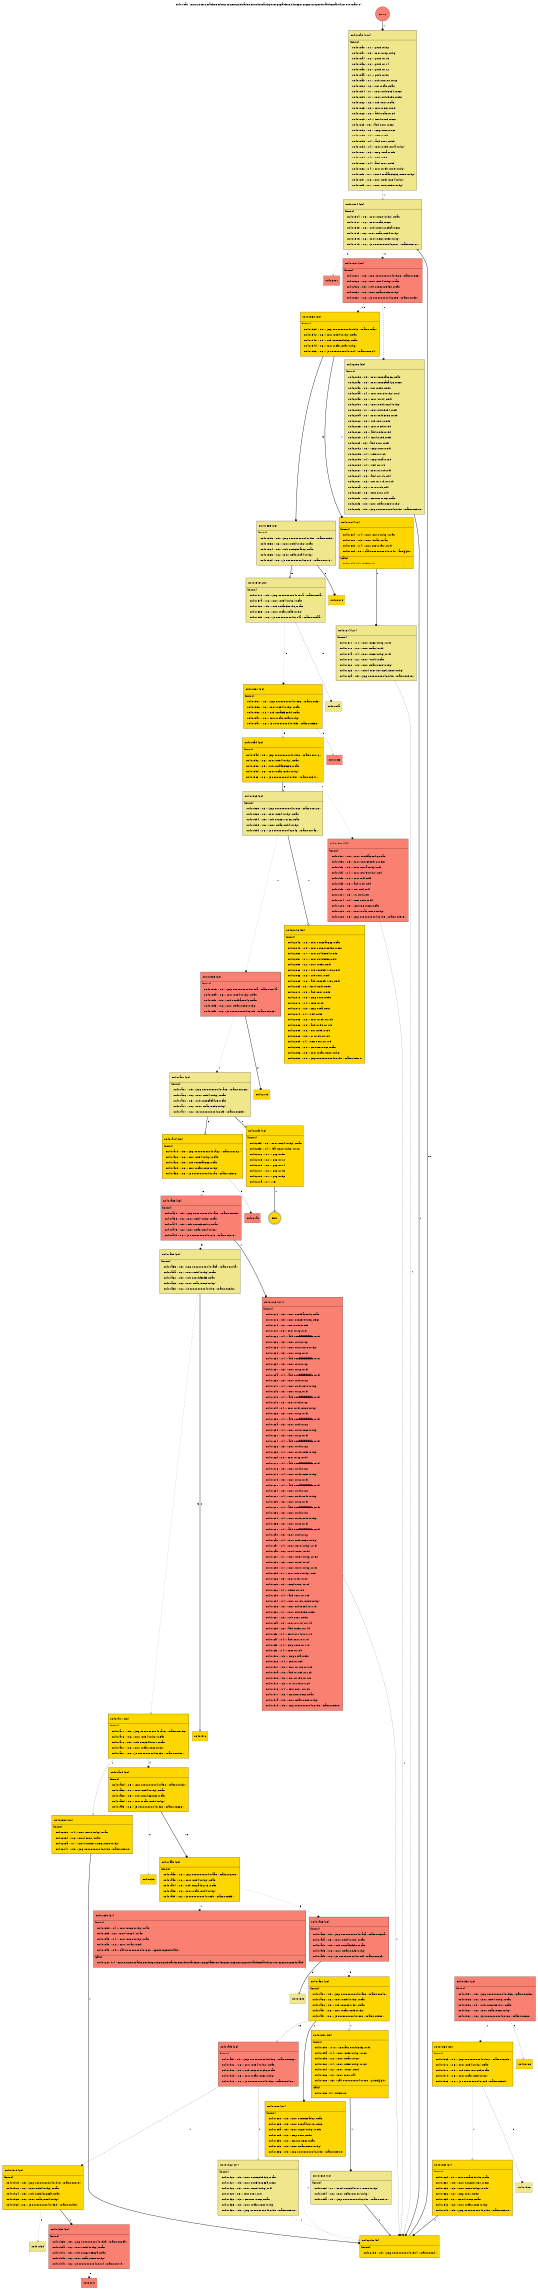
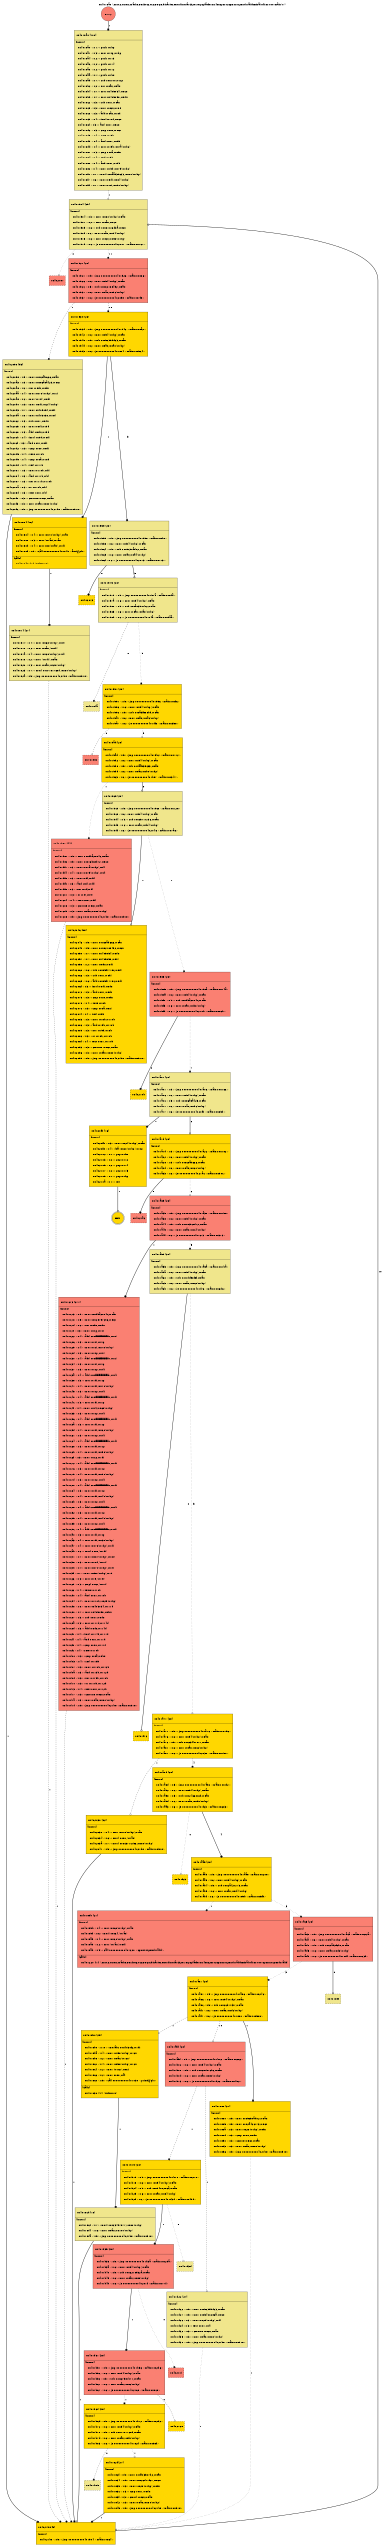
edge "0x401a01 [28]" -> "0x4020fb [16]": arrowhead odot -> box
edge "0x401a1d [28]" -> "0x4021ac": style dashed -> bold
edge "0x401a8d [28]" -> "0x401aa9 [28]": label " 10" -> " 4"
edge "0x401b35 [28]" -> "0x401b51 [28]": added, label "1"
